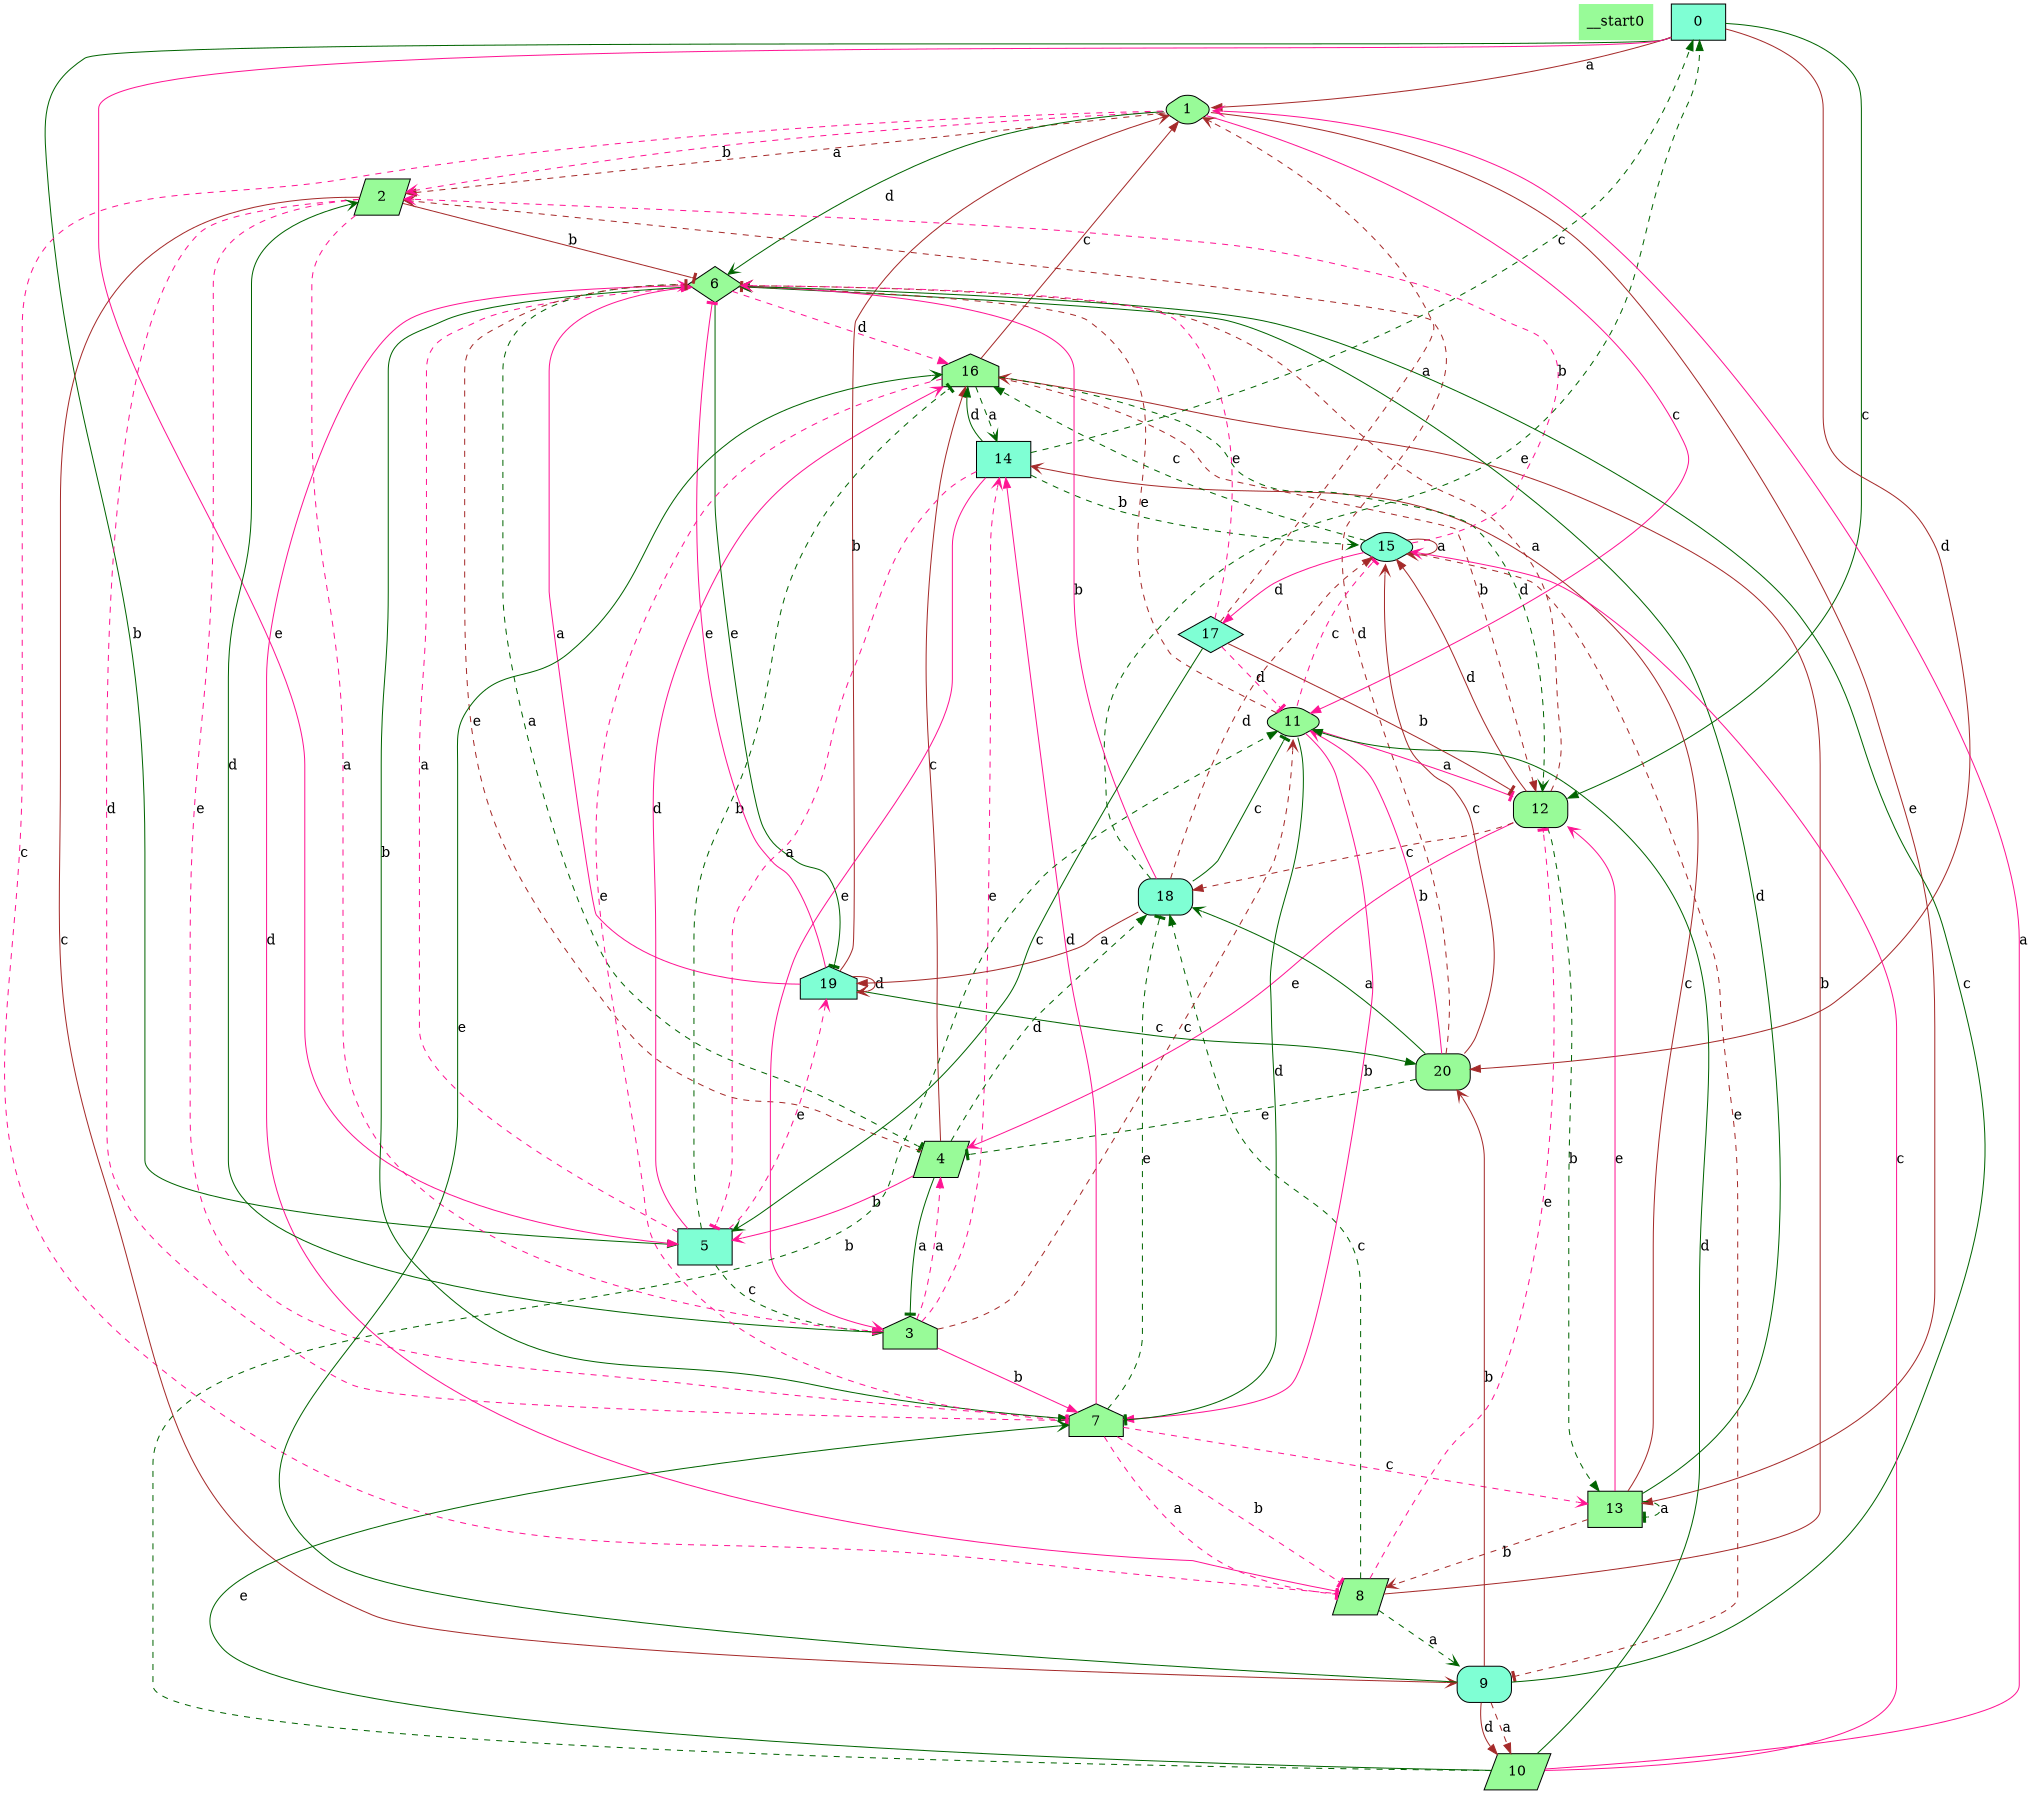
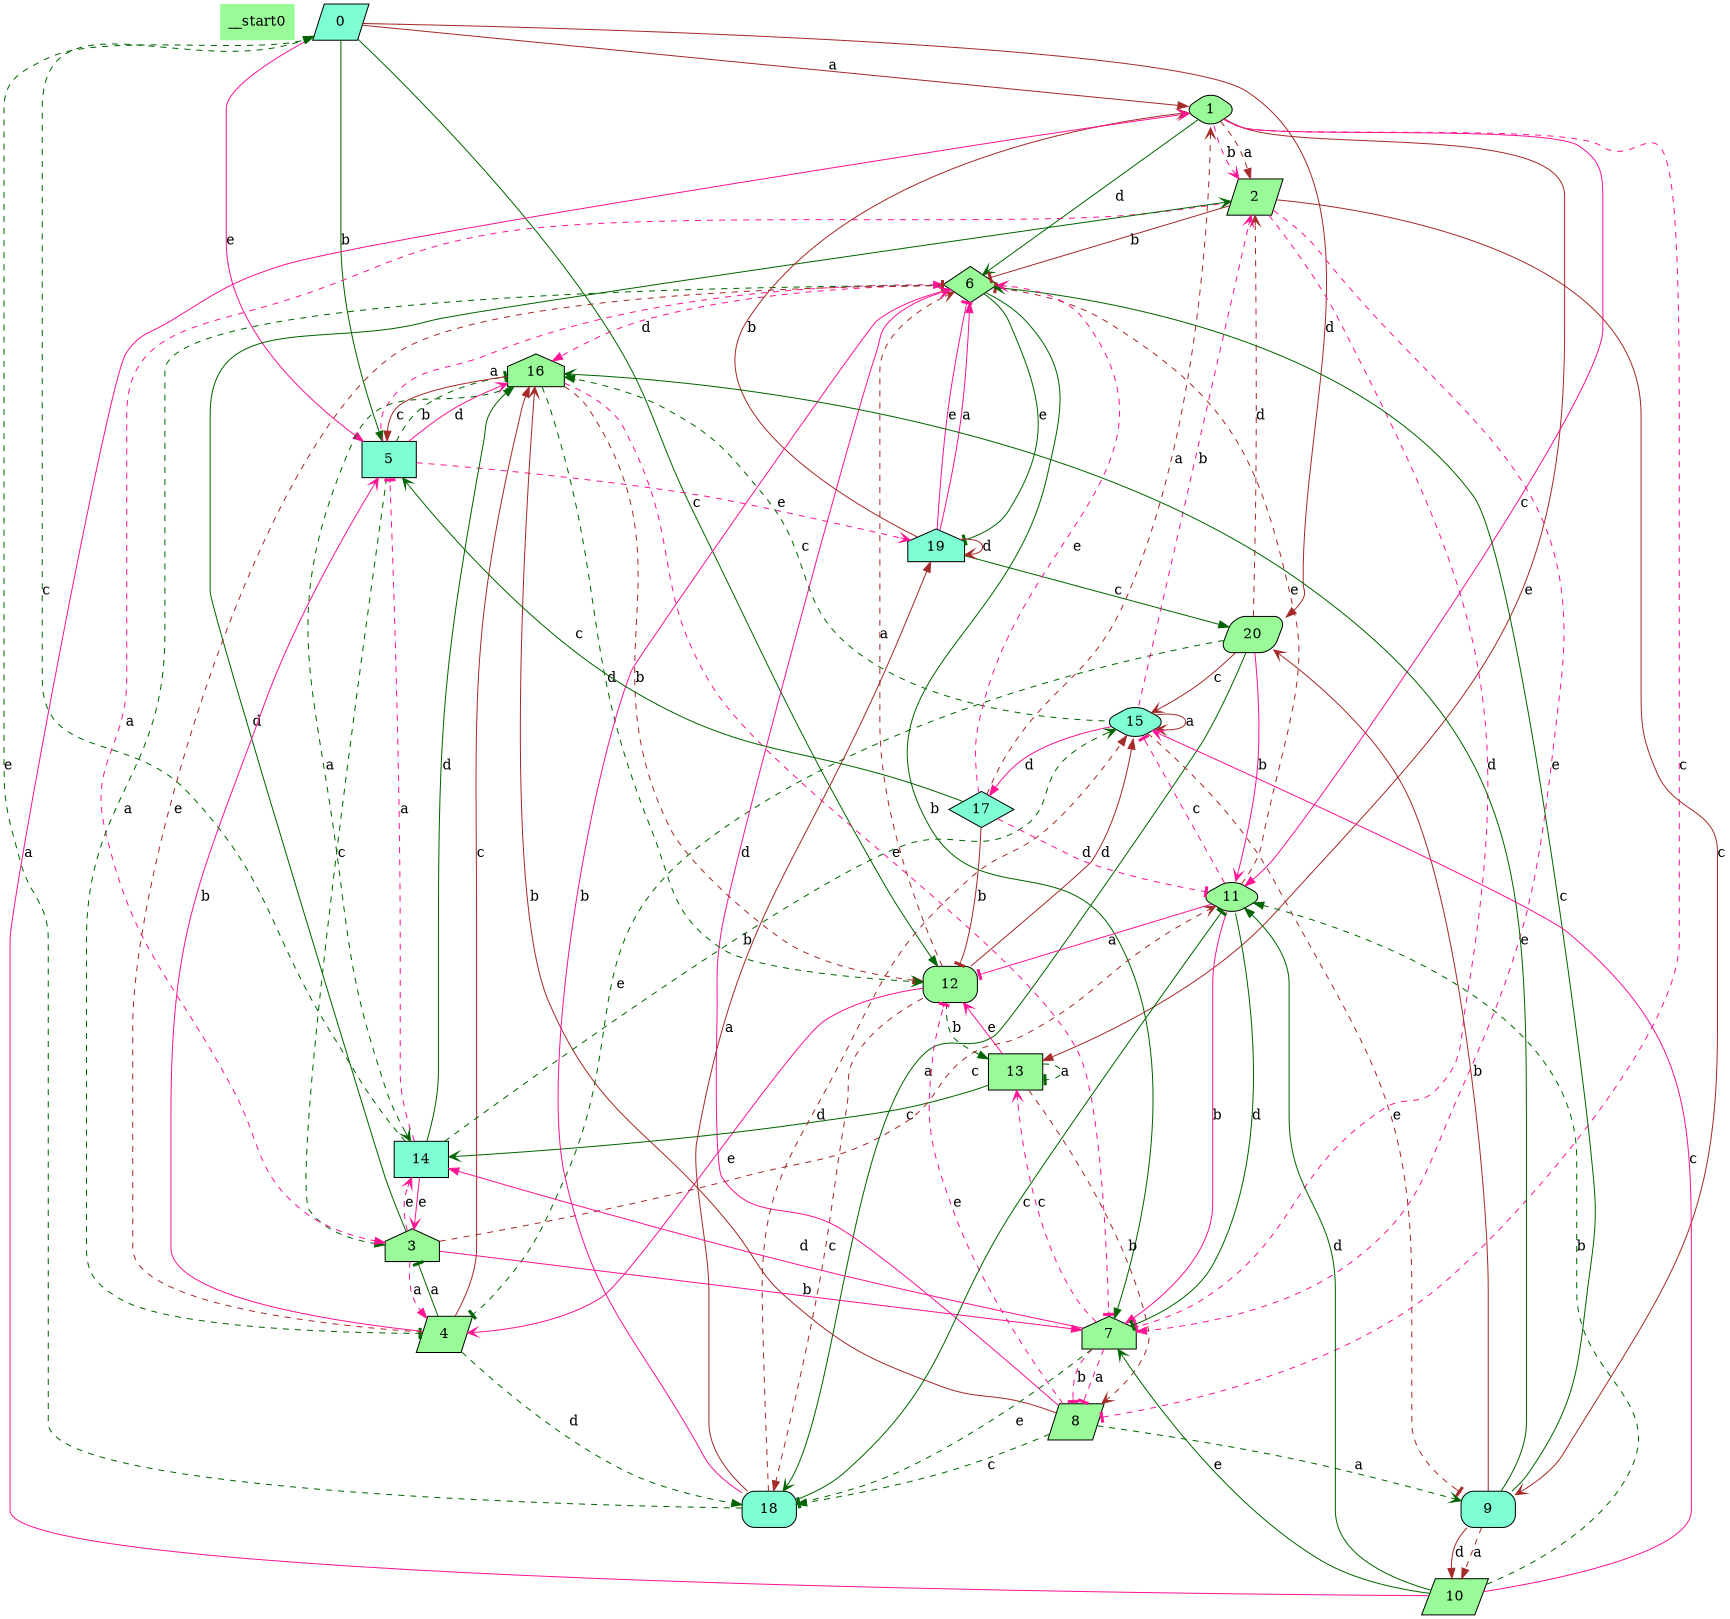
node "0": shape box -> parallelogram
edge "16" -> "1": now "16" -> "5"
edge "13" -> "6": removed, label "d"
edge "13" -> "14": color brown -> darkgreen
node "20": shape box -> parallelogram
